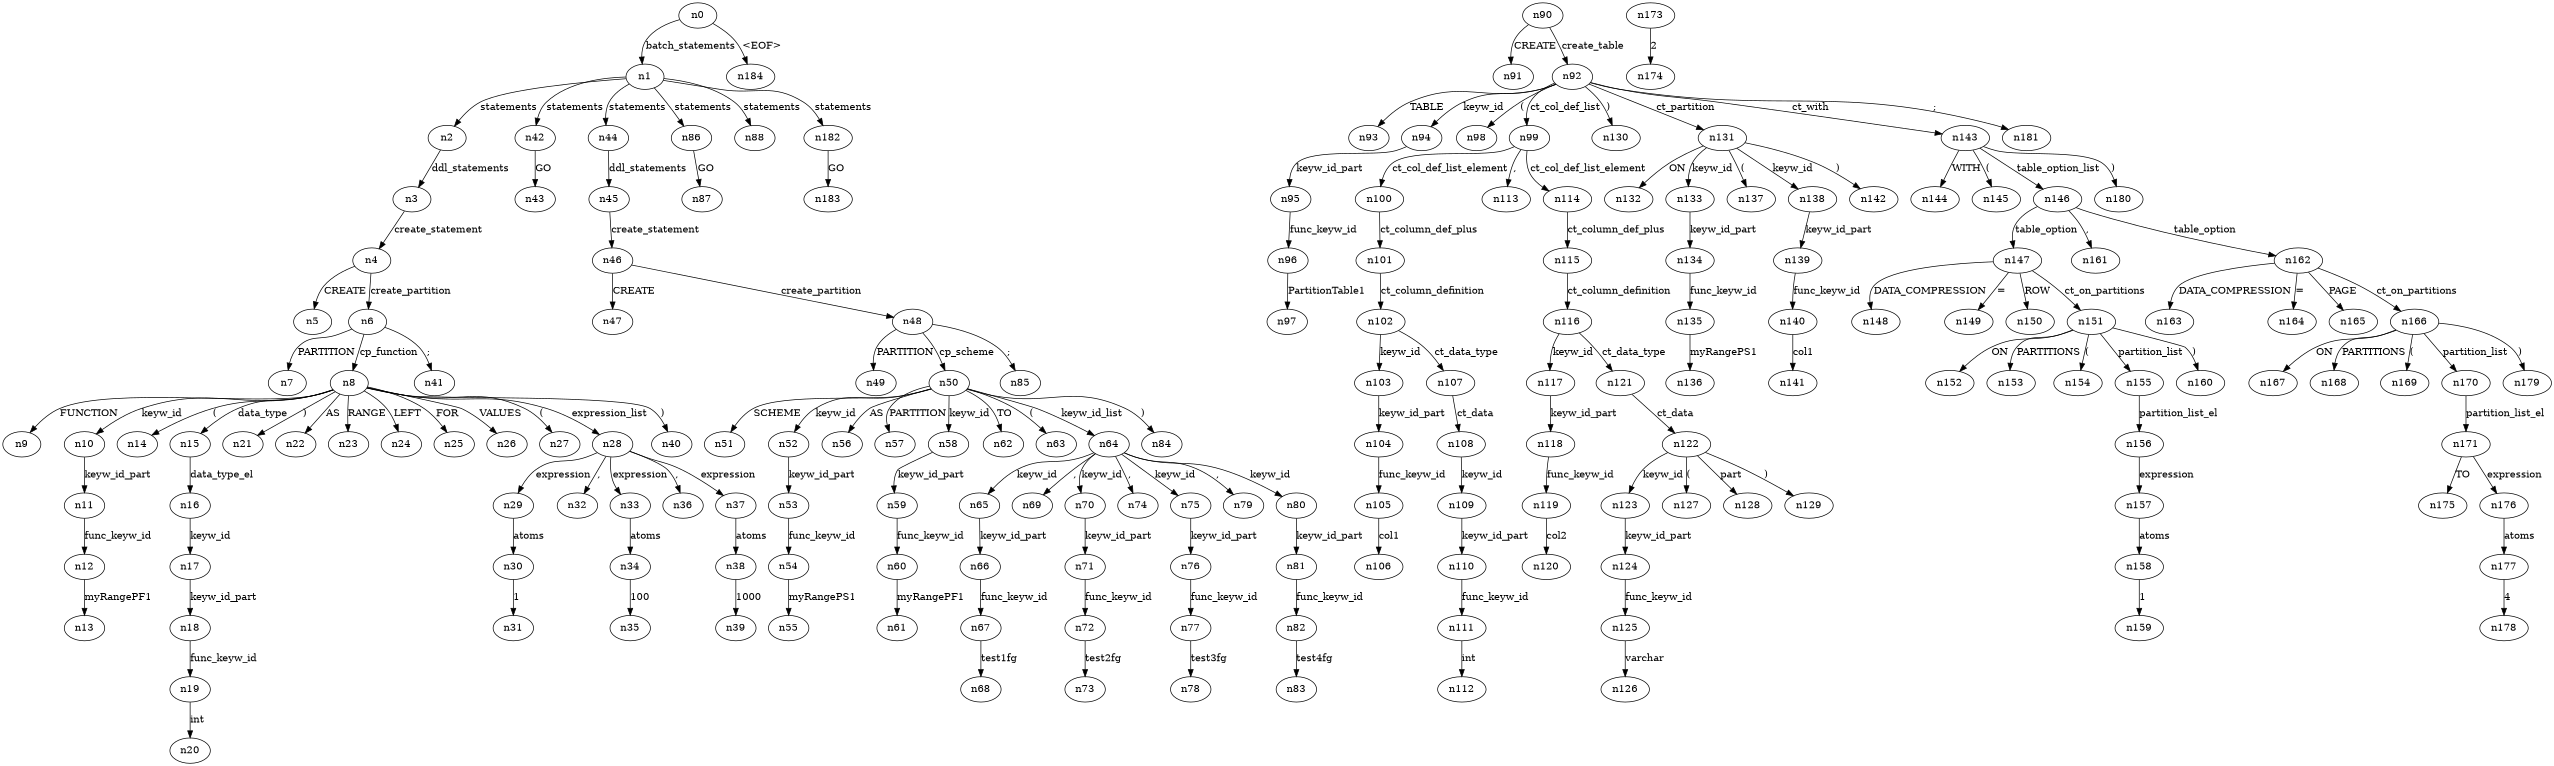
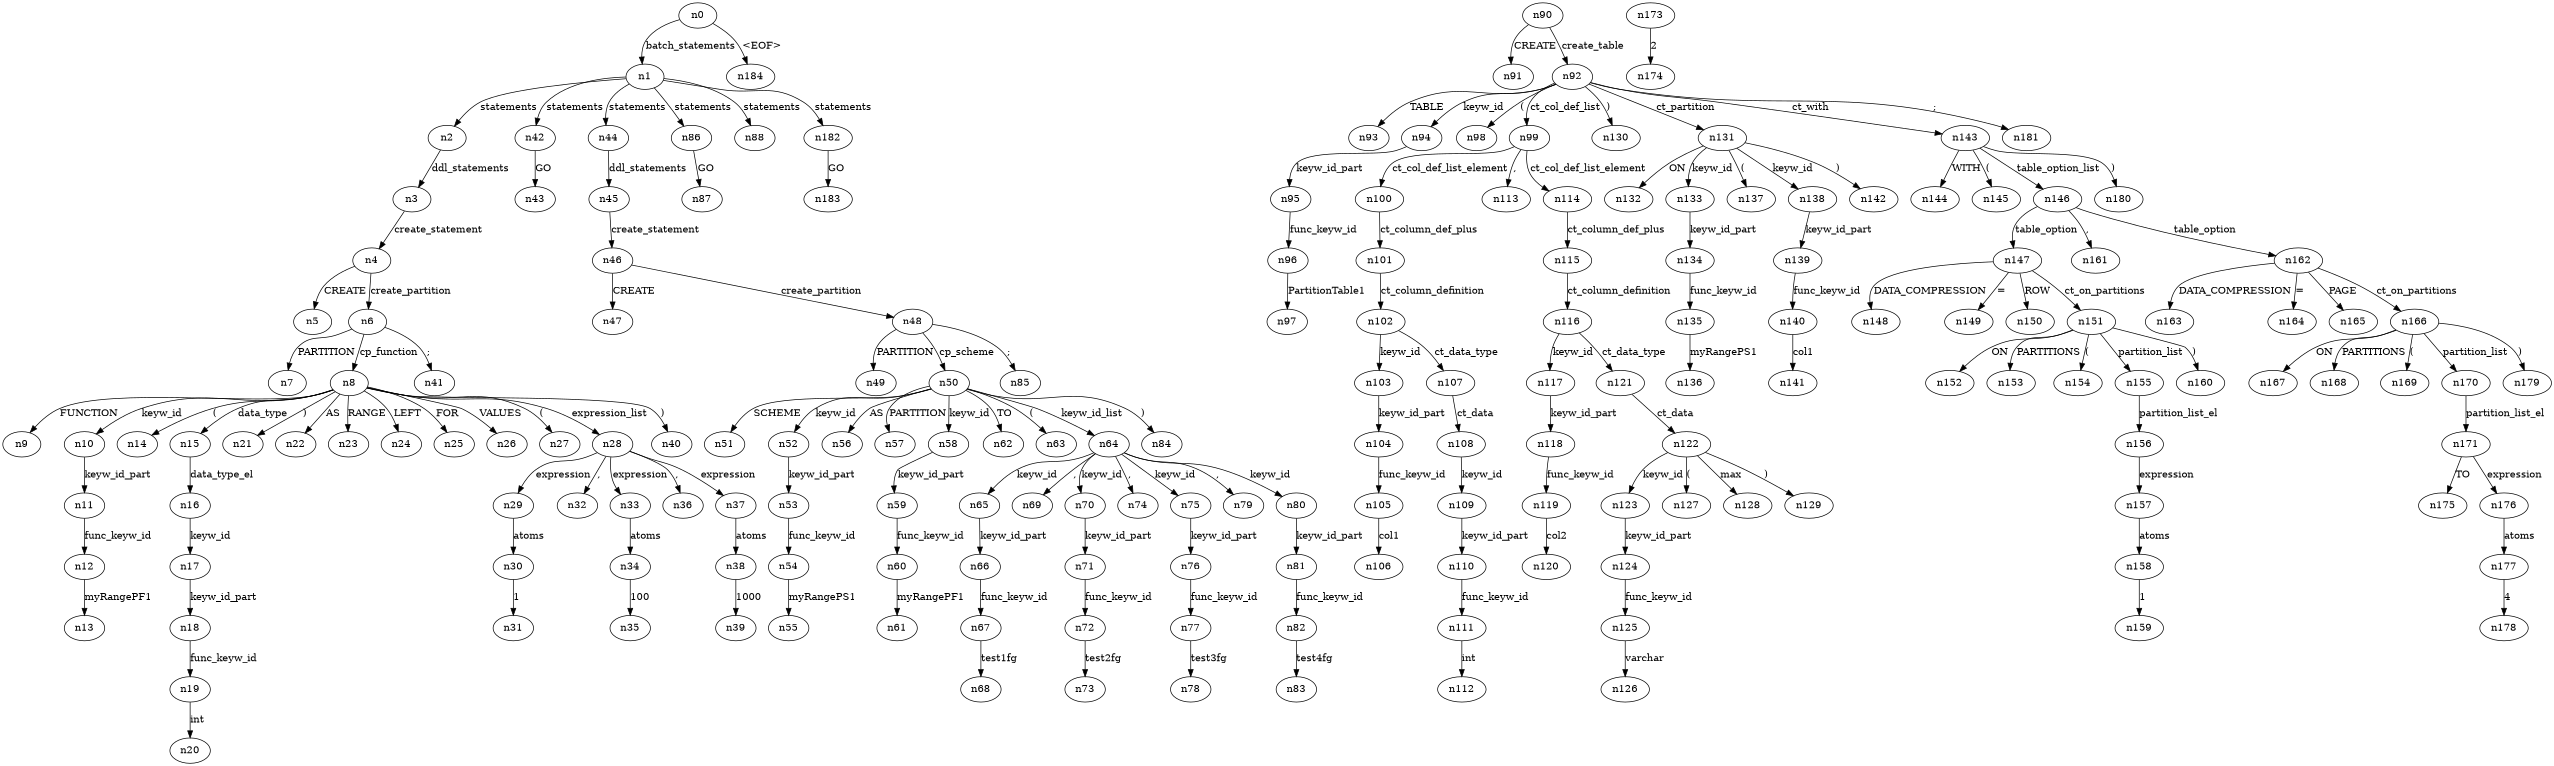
edge "n122" -> "n128": label "part" -> "max"
